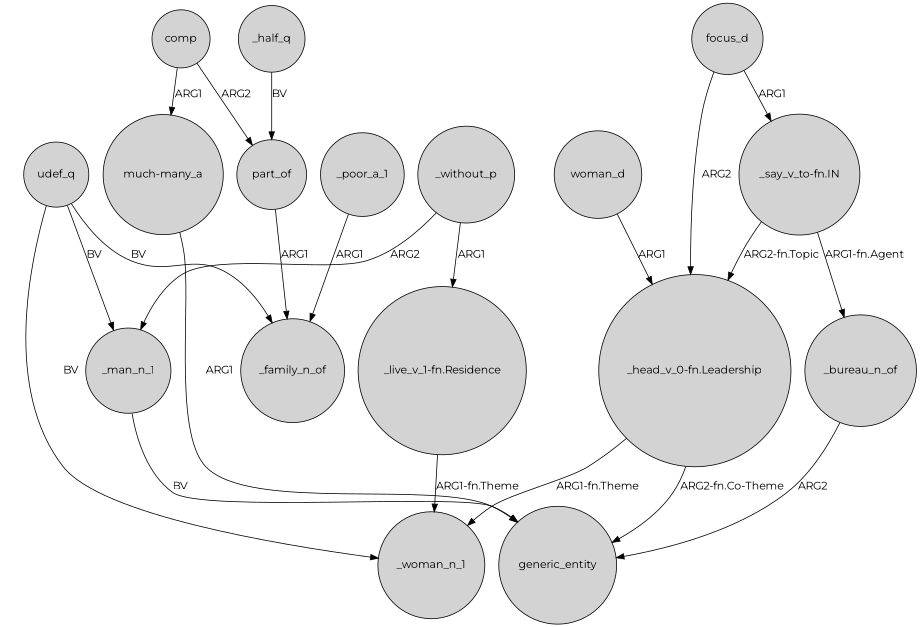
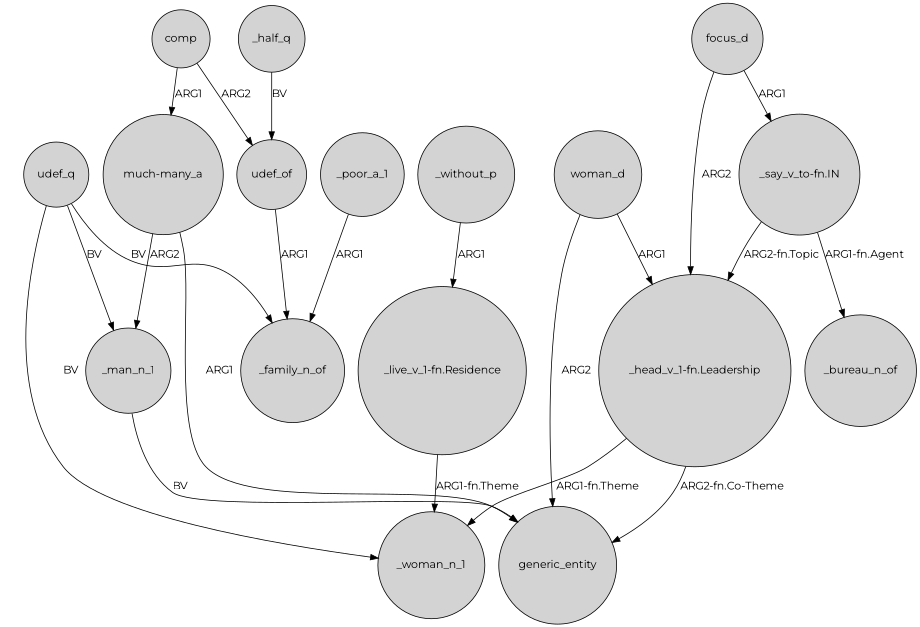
node "part_of": label "part_of" -> "udef_of"
edge "_without_p" -> "_man_n_1": now "much-many_a" -> "_man_n_1"
node "_head_v_0-fn.Leadership": label "_head_v_0-fn.Leadership" -> "_head_v_1-fn.Leadership"
edge "_bureau_n_of" -> "generic_entity": now "woman_d" -> "generic_entity"
